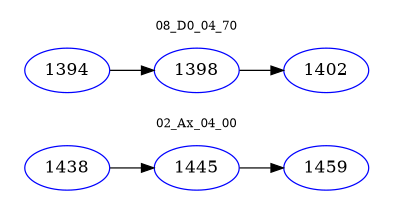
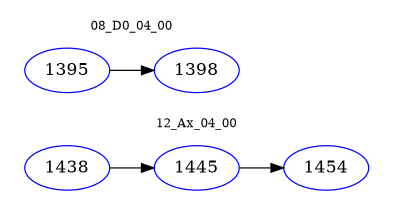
cluster "08_D0_04_70": label "08_D0_04_70" -> "08_D0_04_00"
node "1394": label "1394" -> "1395"
node "1402": removed
cluster "02_Ax_04_00": label "02_Ax_04_00" -> "12_Ax_04_00"
node "1459": label "1459" -> "1454"
